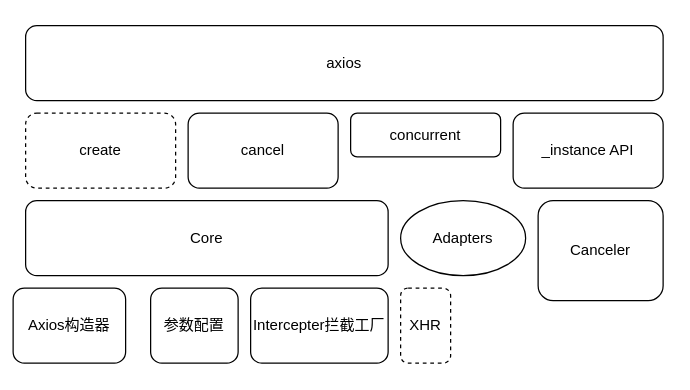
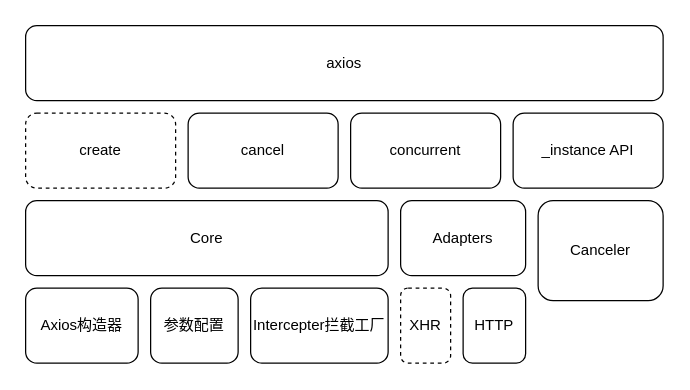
node "concurrent": size 150x44 -> 150x75
node "Adapters": shape ellipse -> rounded rectangle
node "Axios构造器": moved (69, 326) -> (82, 326)
node "HTTP": added
